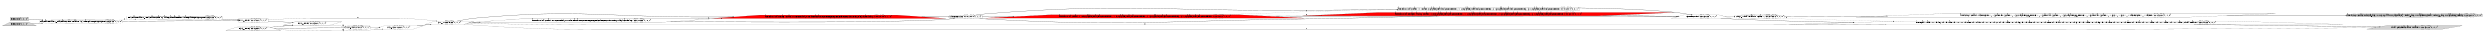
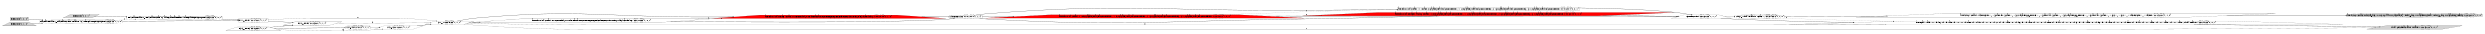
node "testRecursion['0', '0', '1']": added
edge "R2 r2 = new R2()@@@5@@@['1', '1', '1']" -> "r1.r2 = r2@@@7@@@['1', '1', '1']": now "R2 r2 = new R2()@@@5@@@['1', '1', '1']" -> "r3.r1 = r1@@@9@@@['1', '1', '1']"
